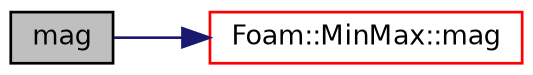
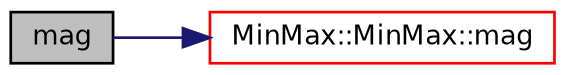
node "Foam::MinMax::mag": label "Foam::MinMax::mag" -> "MinMax::MinMax::mag"
